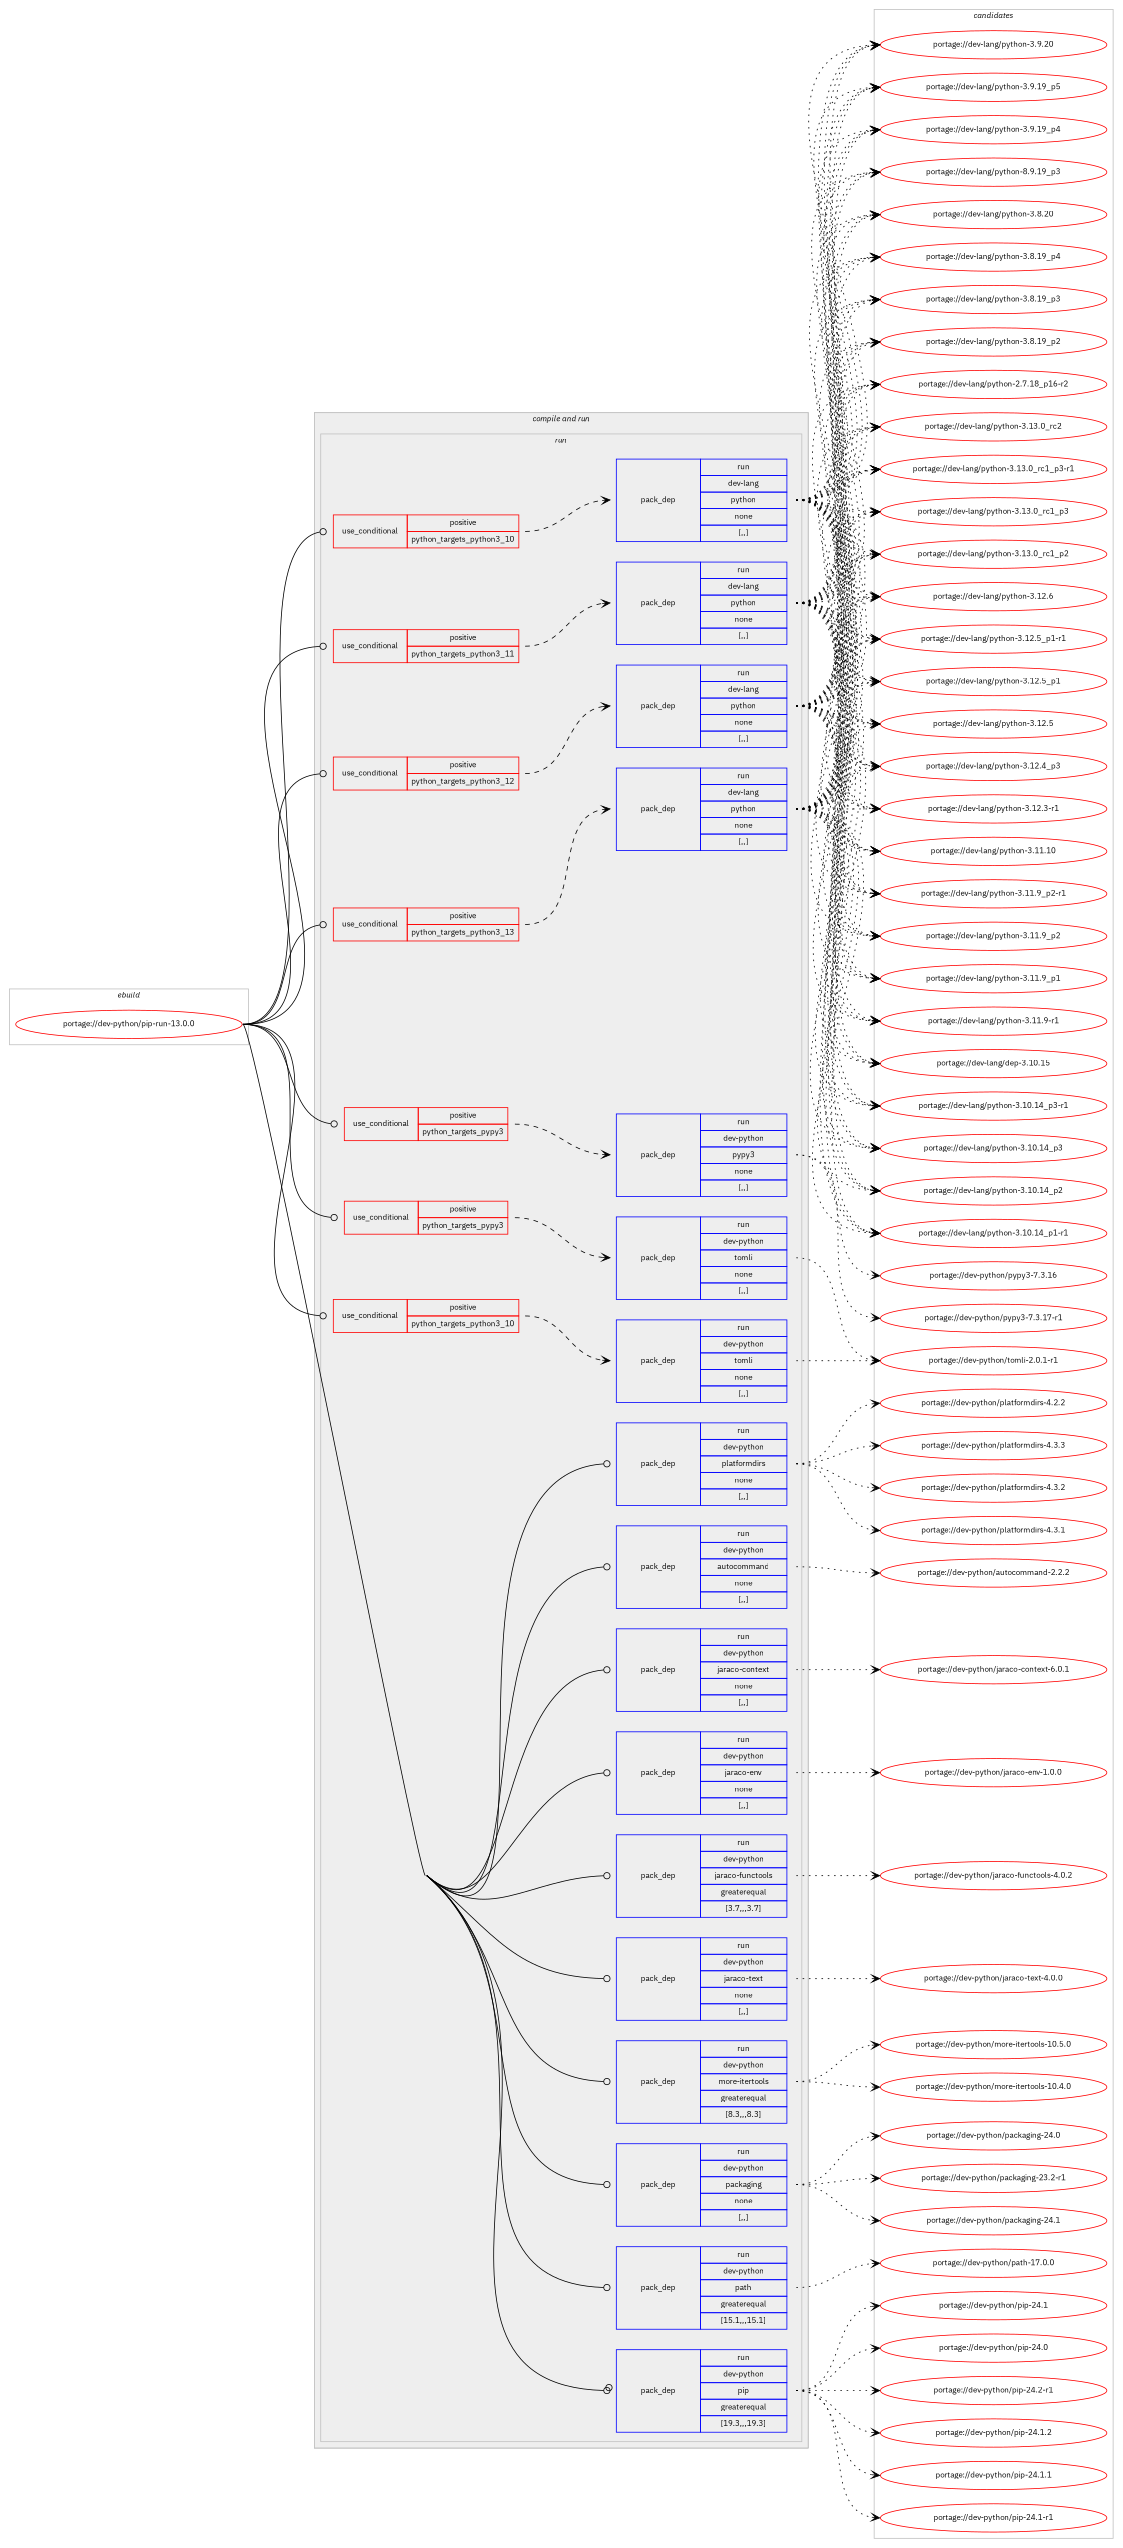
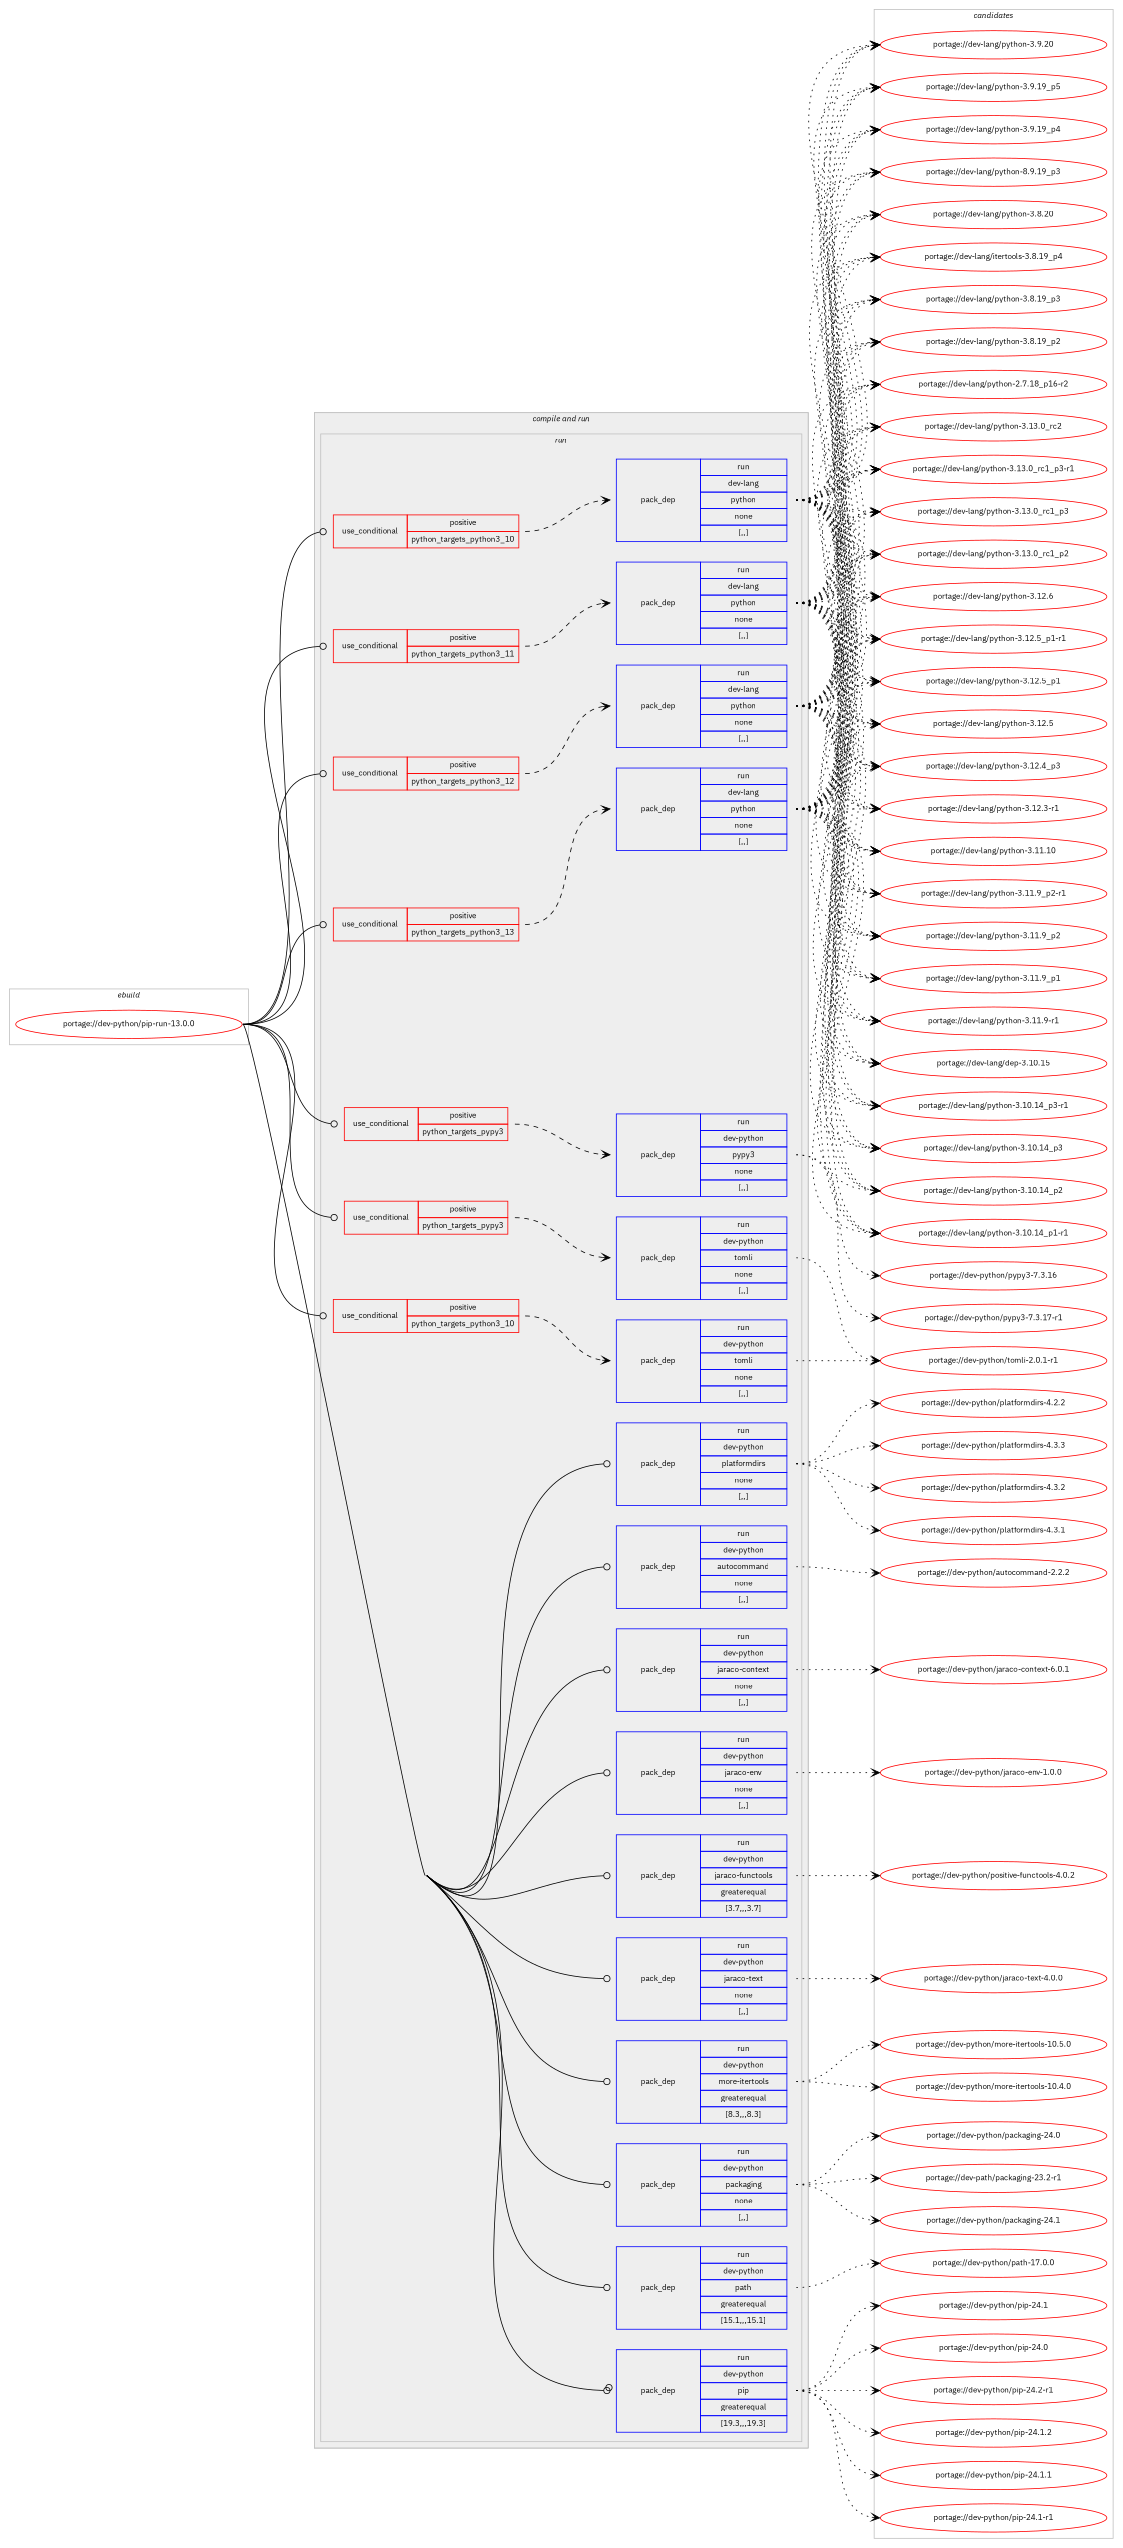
node "portage://dev-lang/python-3.8.19_p4": label "portage://dev-lang/python-3.8.19_p4" -> "portage://dev-lang/itertools-3.8.19_p4"
node "portage://dev-python/jaraco-functools-4.0.2": label "portage://dev-python/jaraco-functools-4.0.2" -> "portage://dev-python/positive-functools-4.0.2"
node "portage://dev-python/packaging-23.2-r1": label "portage://dev-python/packaging-23.2-r1" -> "portage://dev-path/packaging-23.2-r1"
